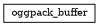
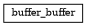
node "oggpack_buffer": label "oggpack_buffer" -> "buffer_buffer"
